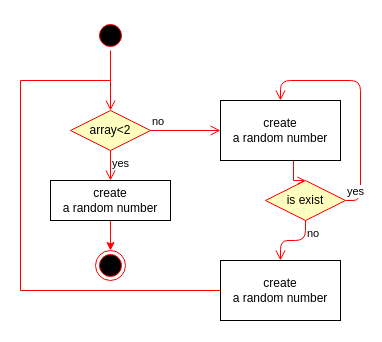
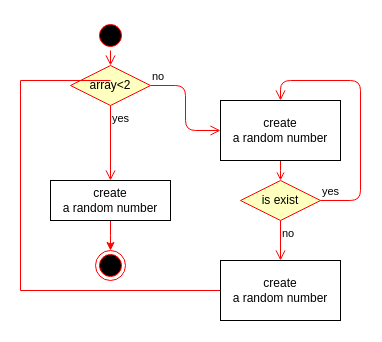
node "array<2": moved (111, 131) -> (111, 86)
node "is exist": moved (306, 201) -> (281, 201)
